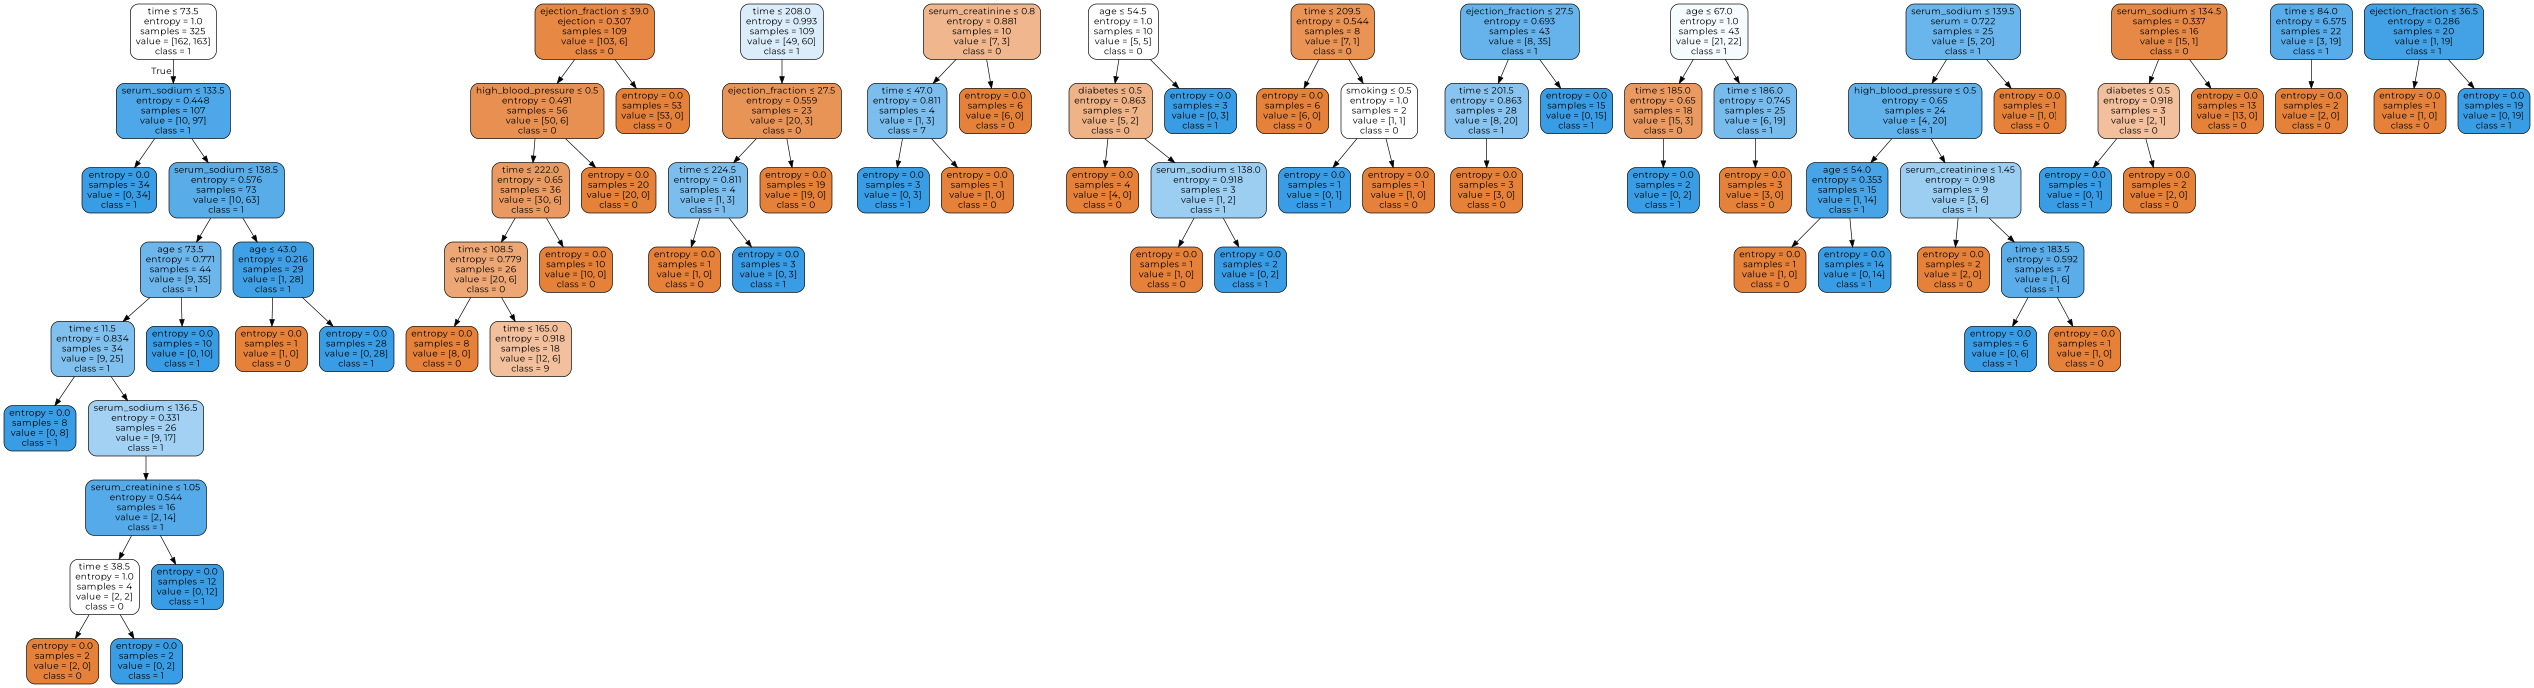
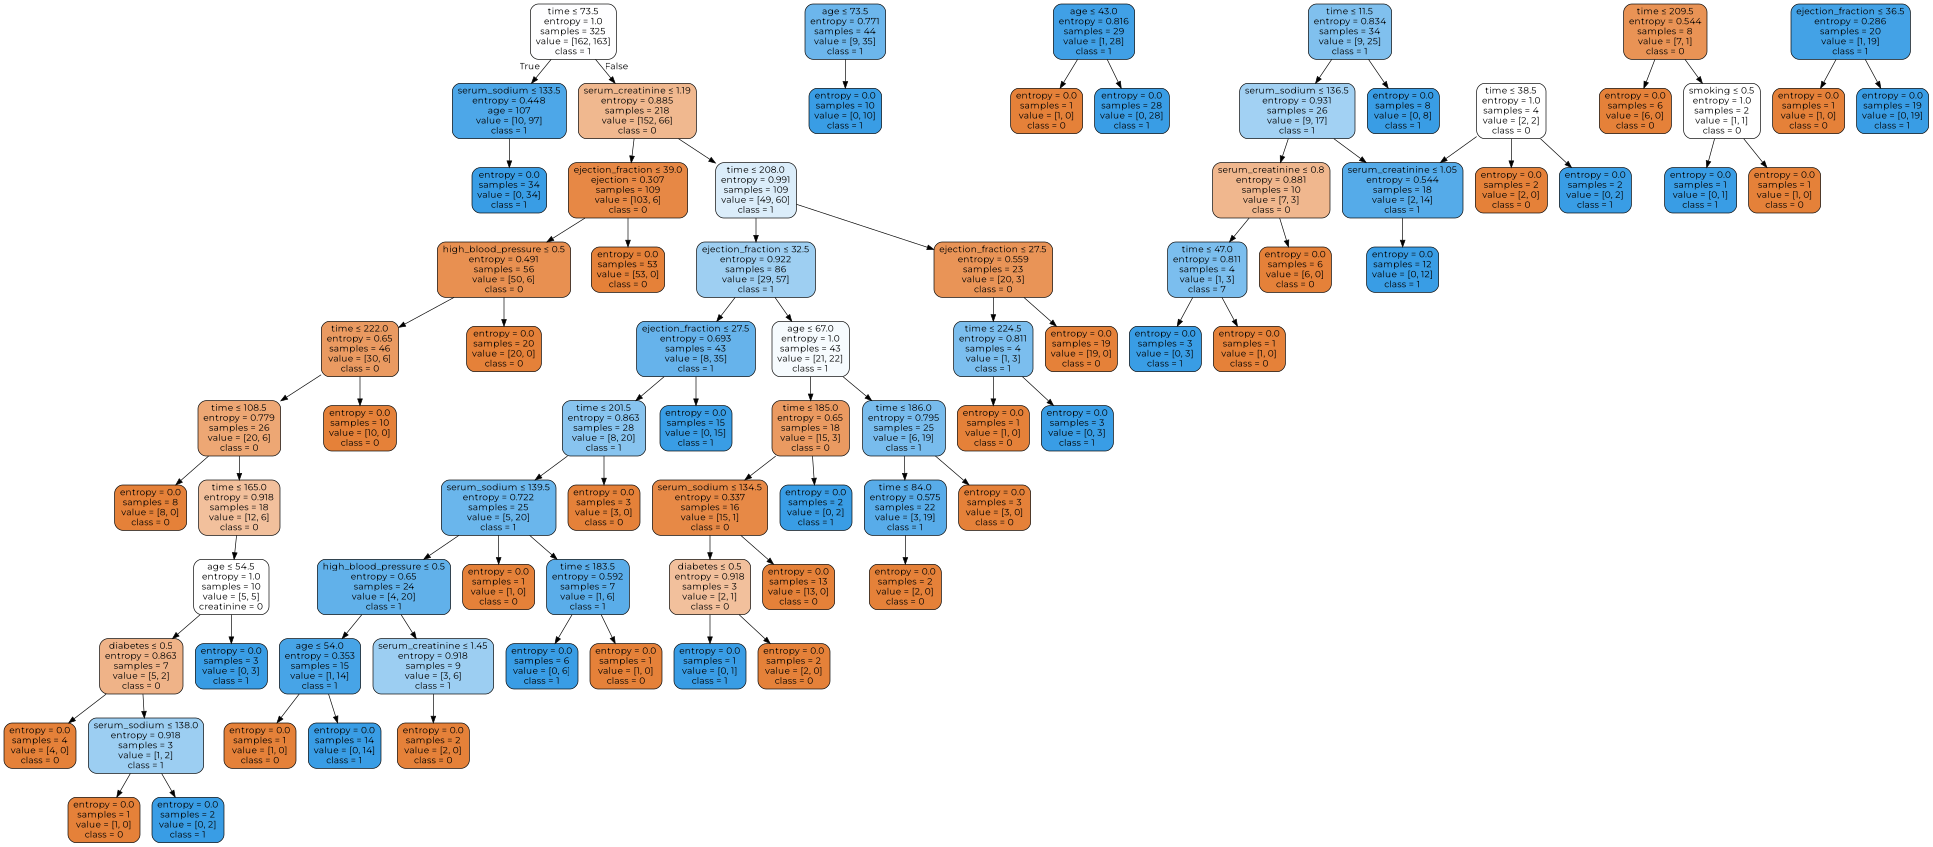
node "time ≤ 208.0": text "entropy = 0.993" -> "entropy = 0.991"
node "serum_sodium ≤ 139.5": text "serum = 0.722" -> "entropy = 0.722"
node "serum_sodium ≤ 134.5": text "samples = 0.337" -> "entropy = 0.337"
node "time ≤ 84.0": text "entropy = 6.575" -> "entropy = 0.575"
node "age ≤ 54.5": text "class = 0" -> "creatinine = 0"
node "time ≤ 186.0": text "entropy = 0.745" -> "entropy = 0.795"
node "serum_sodium ≤ 133.5": text "samples = 107" -> "age = 107"
node "serum_creatinine ≤ 1.19": added
edge "serum_sodium ≤ 136.5" -> "serum_creatinine ≤ 0.8": added
node "serum_sodium ≤ 138.5": removed
node "time ≤ 222.0": text "samples = 36" -> "samples = 46"
edge "serum_creatinine ≤ 1.45" -> "time ≤ 183.5": now "serum_sodium ≤ 139.5" -> "time ≤ 183.5"
node "age ≤ 43.0": text "entropy = 0.216" -> "entropy = 0.816"
node "ejection_fraction ≤ 32.5": added
edge "age ≤ 73.5" -> "time ≤ 11.5": removed
node "time ≤ 165.0": text "class = 9" -> "class = 0"
node "serum_sodium ≤ 136.5": text "entropy = 0.331" -> "entropy = 0.931"
edge "time ≤ 186.0" -> "time ≤ 84.0": added
edge "time ≤ 201.5" -> "serum_sodium ≤ 139.5": added
edge "time ≤ 185.0" -> "serum_sodium ≤ 134.5": added
node "serum_creatinine ≤ 1.05": text "samples = 16" -> "samples = 18"
edge "serum_creatinine ≤ 1.05" -> "time ≤ 38.5": reversed
edge "time ≤ 165.0" -> "age ≤ 54.5": added
